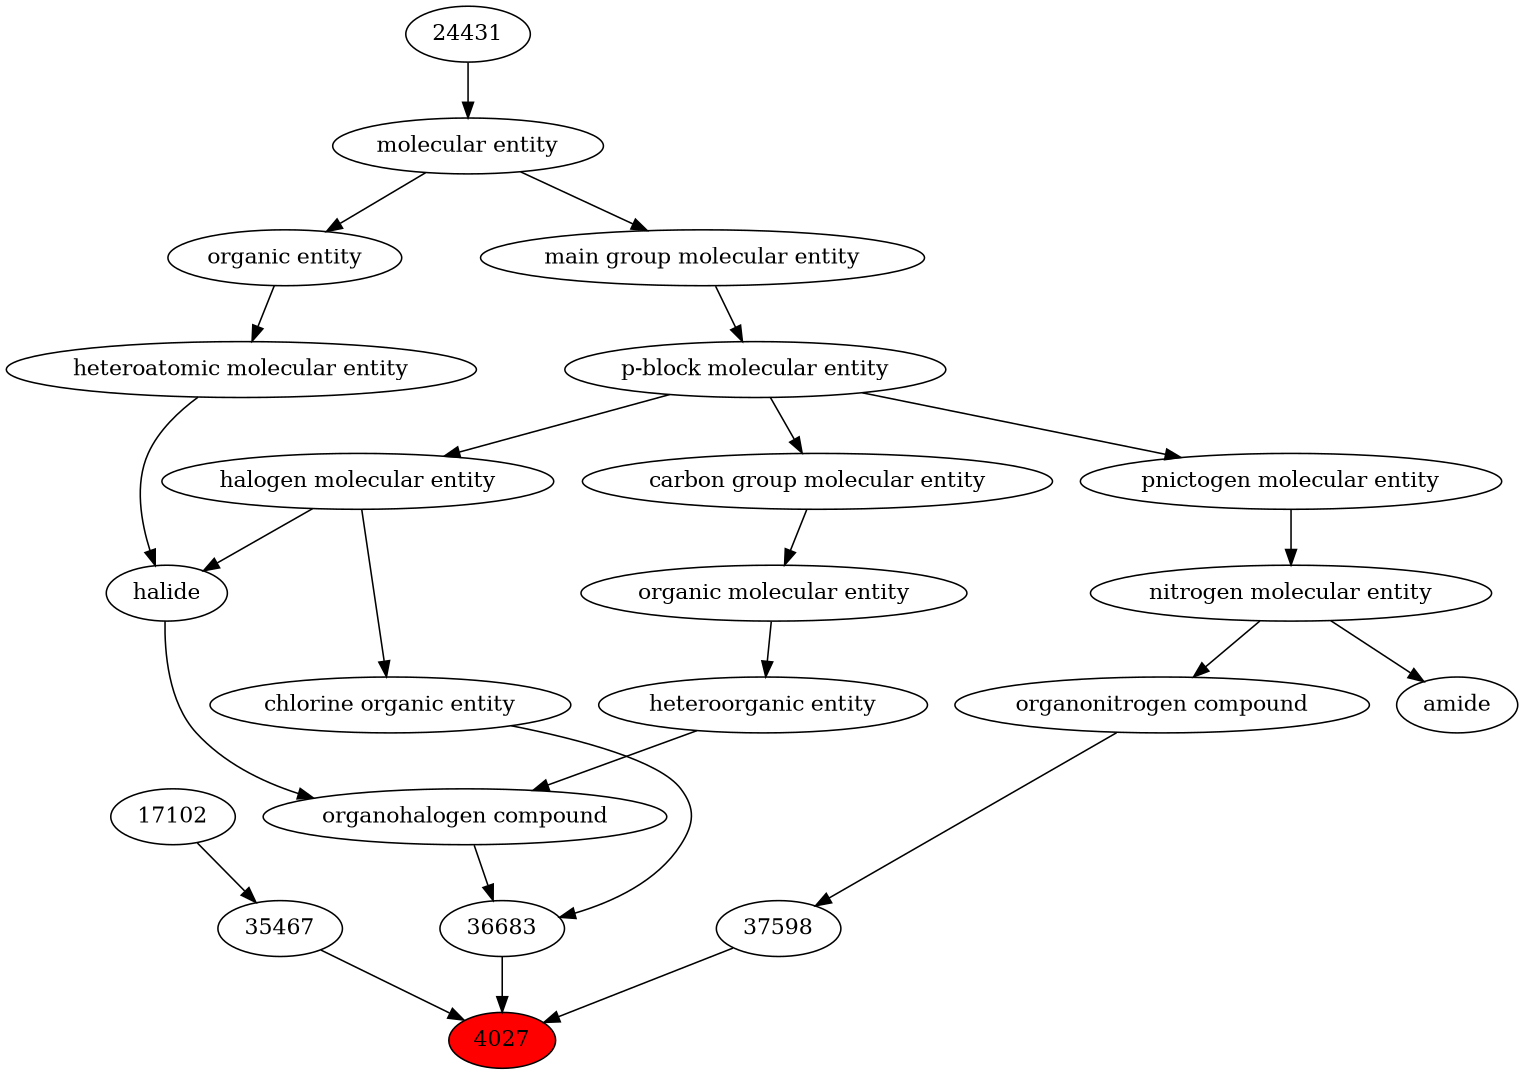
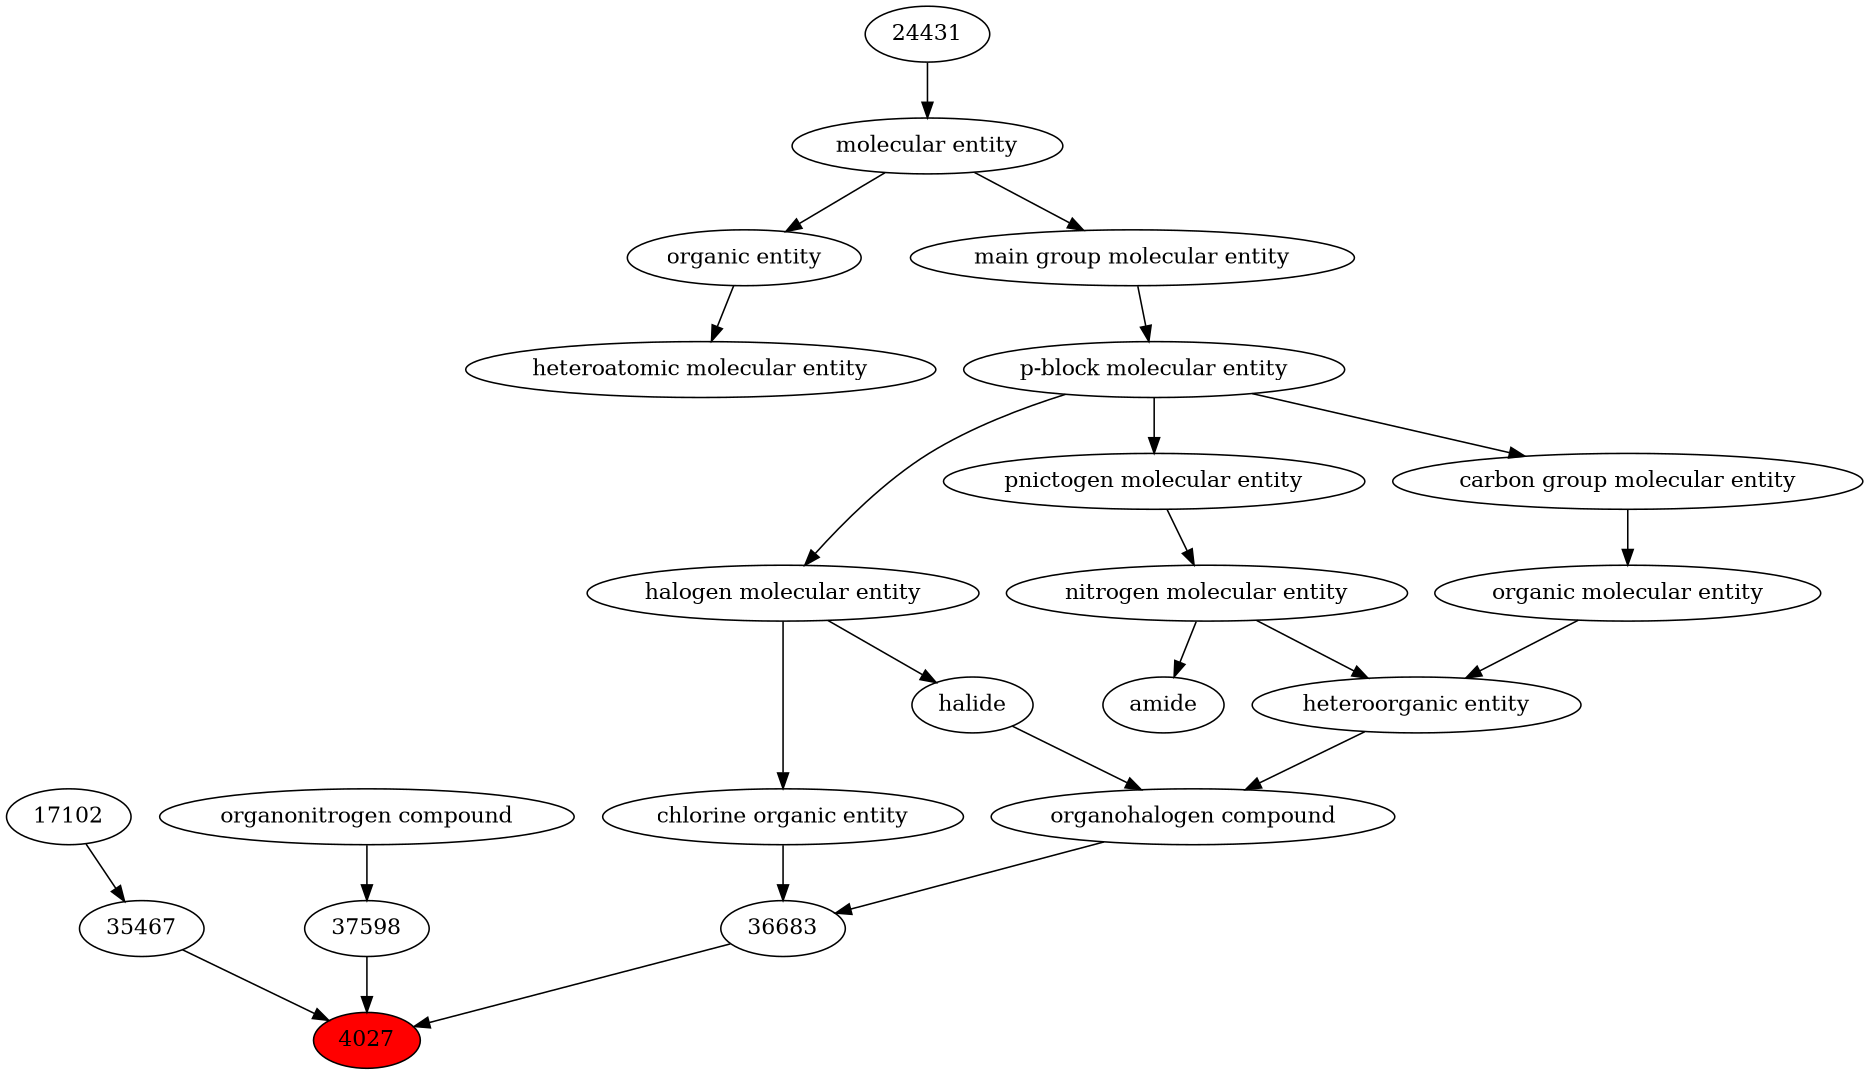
edge "heteroatomic molecular entity" -> "halide": removed
edge "nitrogen molecular entity" -> "organonitrogen compound": now "nitrogen molecular entity" -> "heteroorganic entity"
